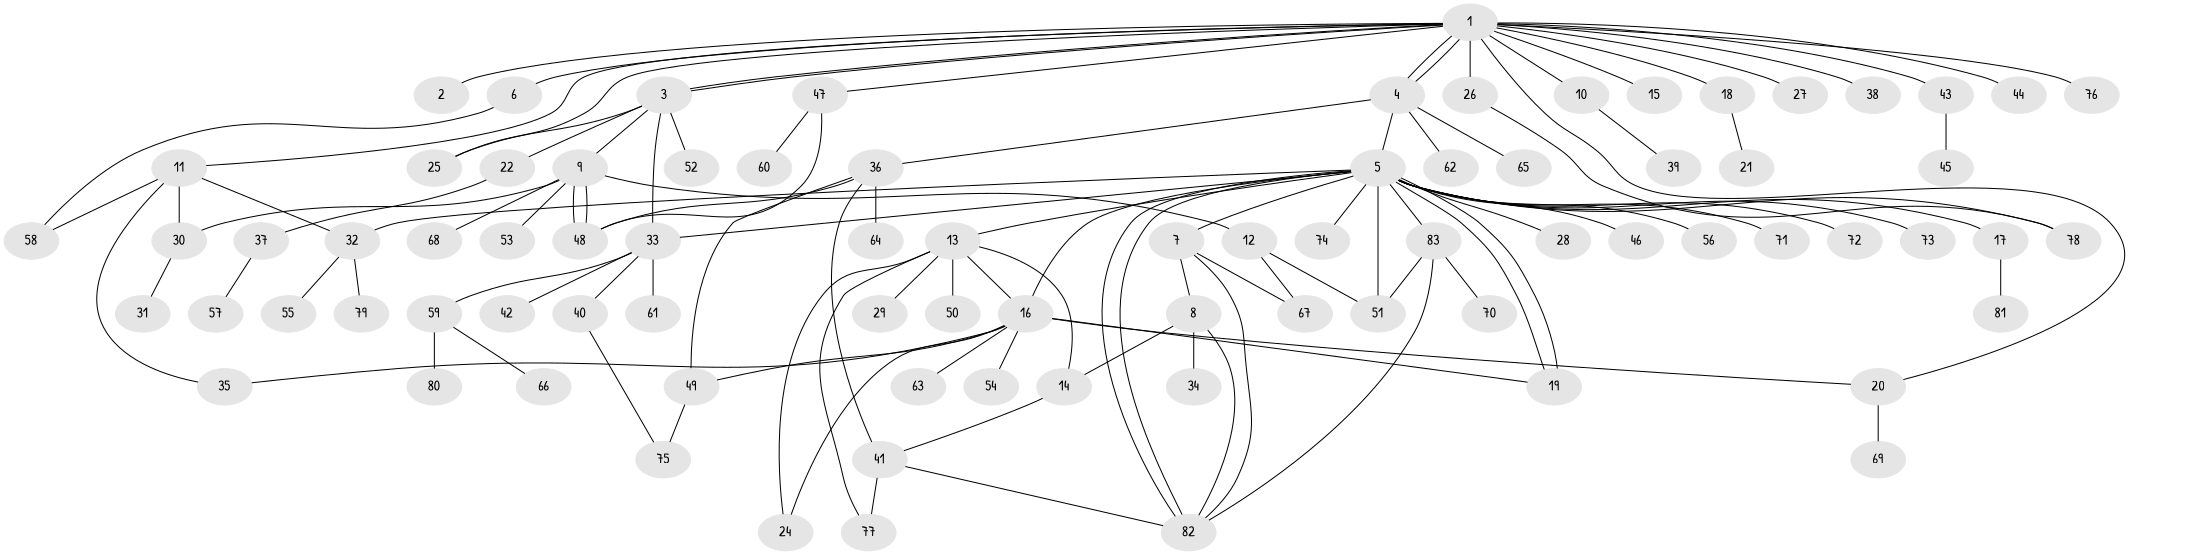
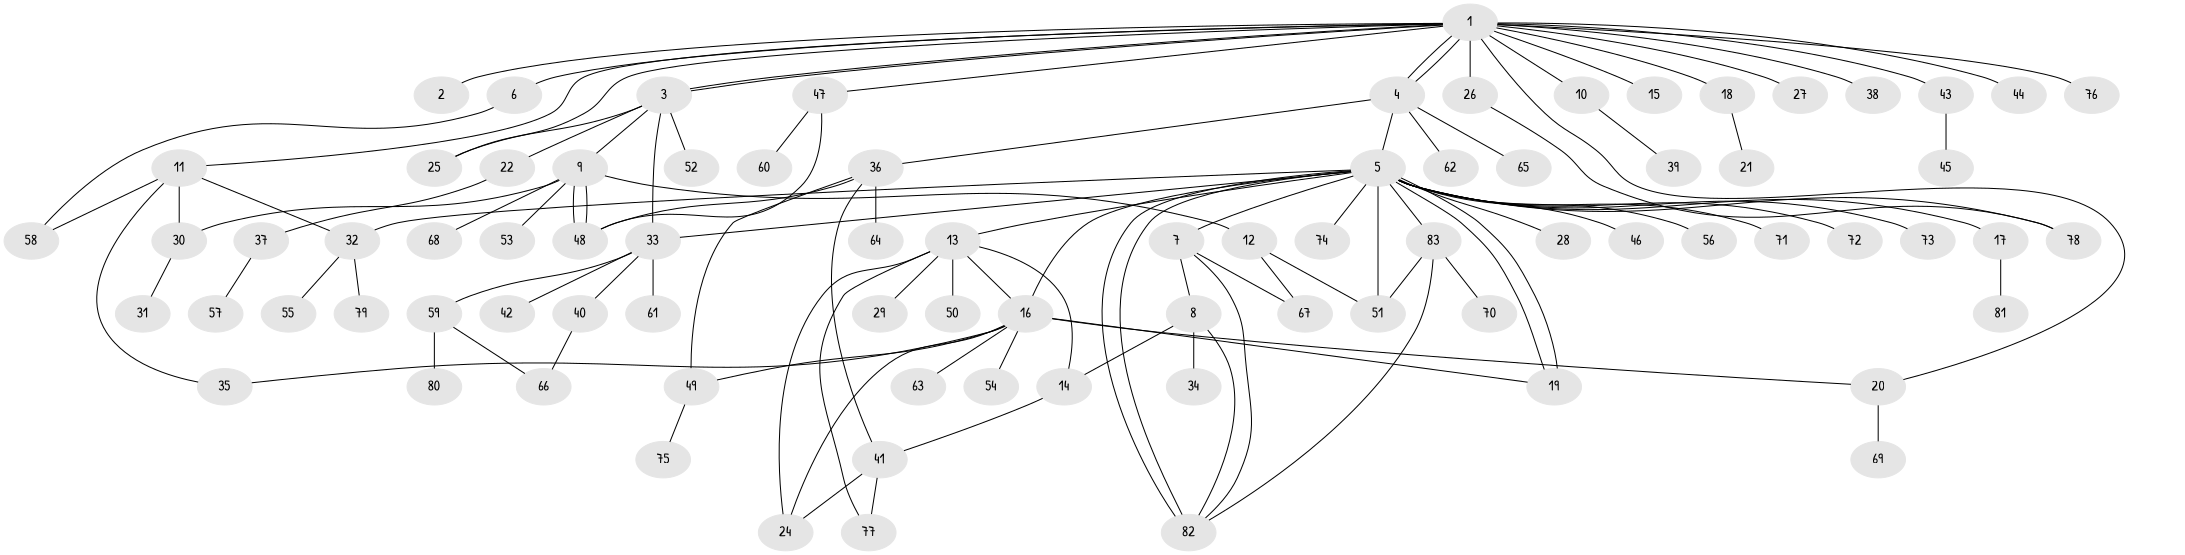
edge "40" -- "75": now "40" -- "66"
edge "41" -- "82": now "41" -- "24"
